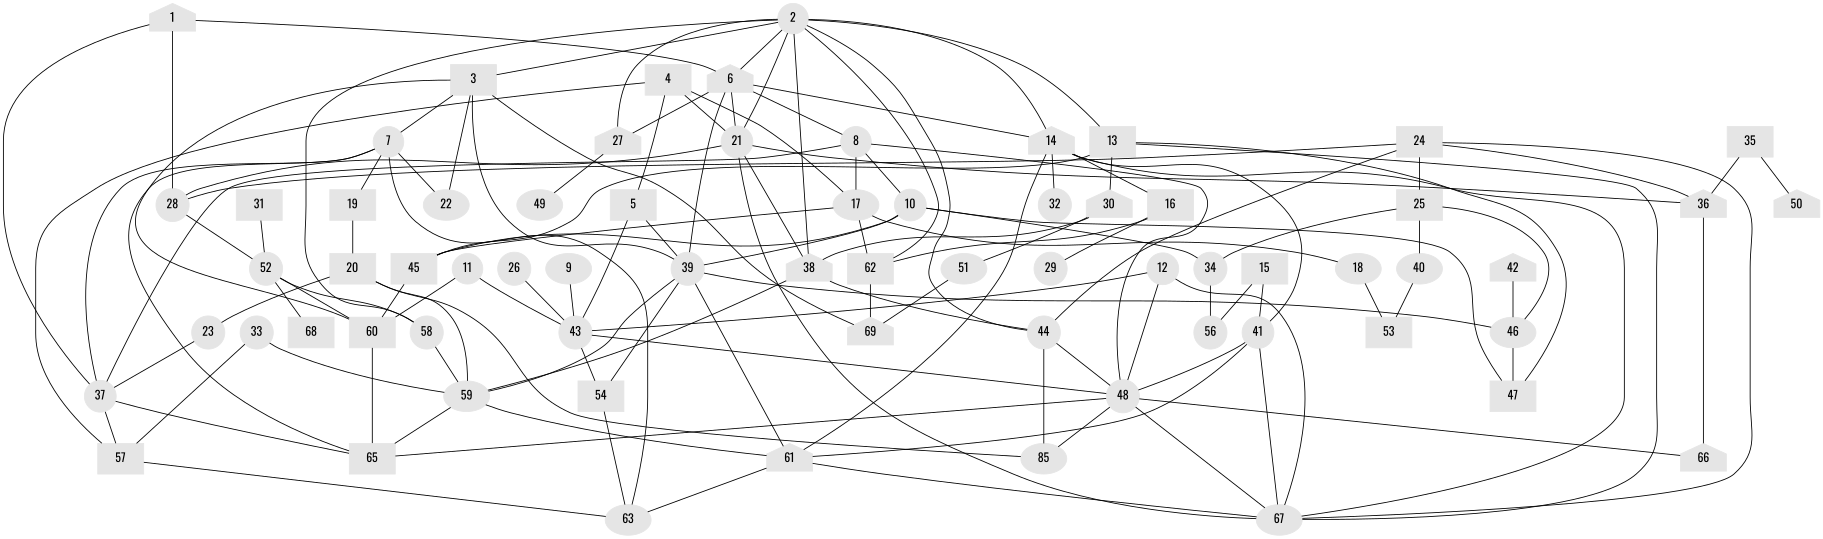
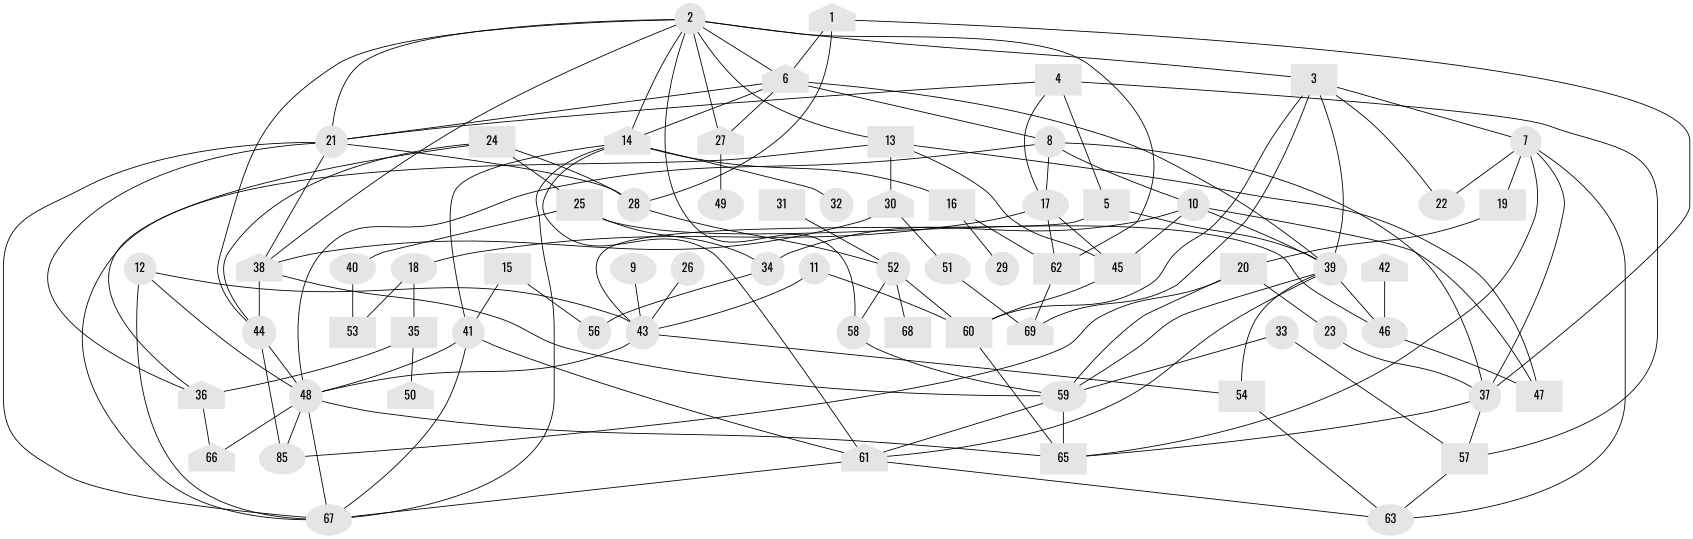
edge "18" -- "35": added
edge "24" -- "67": removed
